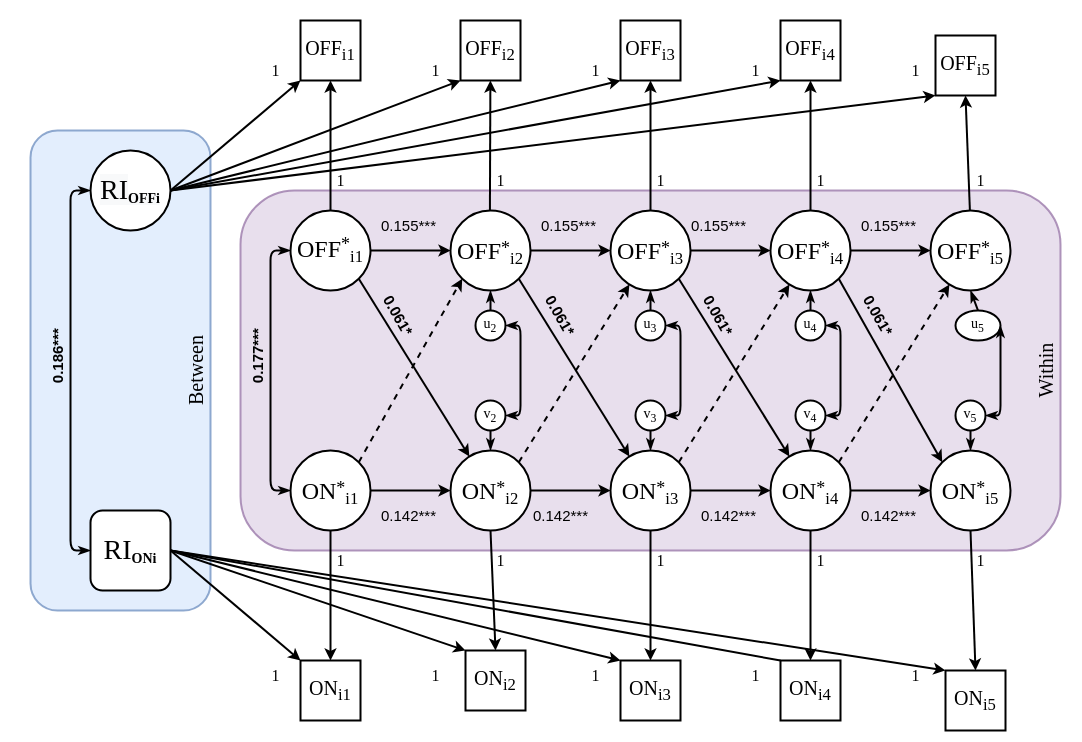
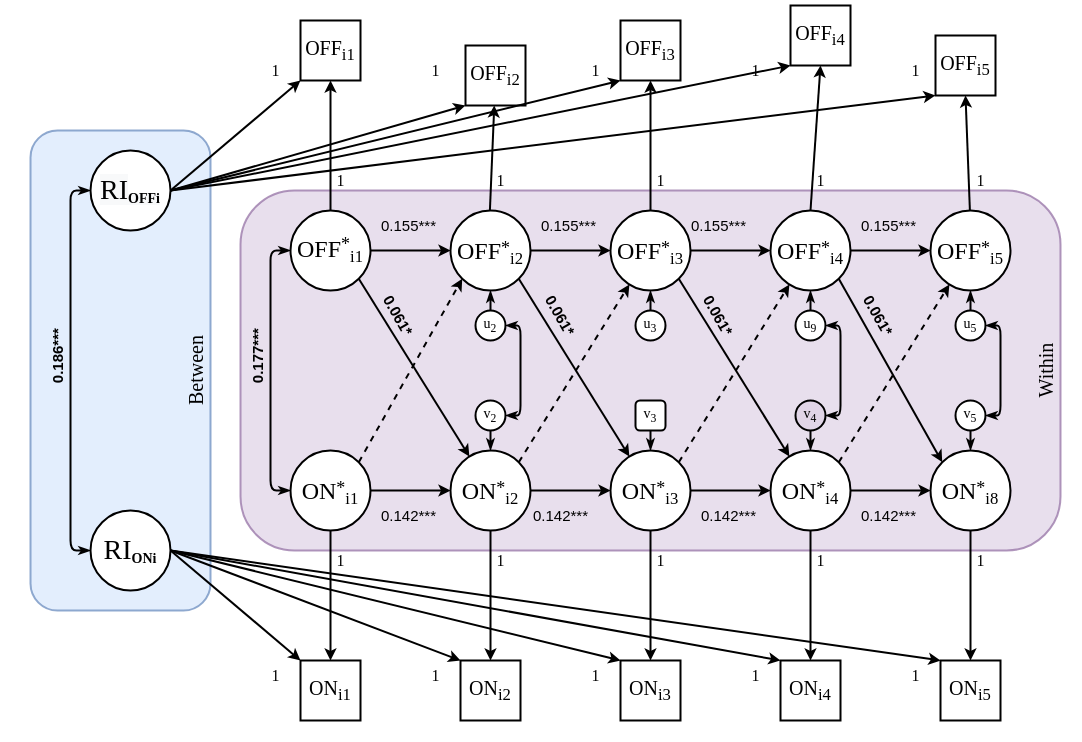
node "OFFi2": moved (491, 51) -> (496, 76)
node "OFFi4": moved (811, 51) -> (821, 36)
node "u4": label "u4" -> "u9"
node "u5": size 45x30 -> 30x30
edge "u3" -- "v3": removed
node "v3": shape ellipse -> rounded rectangle
node "v4": fillcolor #ffffff -> #e1d5e7
node "ON*i5": label "ON*i5" -> "ON*i8"
node "RIONi": shape rounded rectangle -> ellipse
edge "RIONi" -- "ONi4": arrowhead none -> classic
node "ONi2": moved (496, 681) -> (491, 691)
node "ONi5": moved (976, 701) -> (971, 691)
